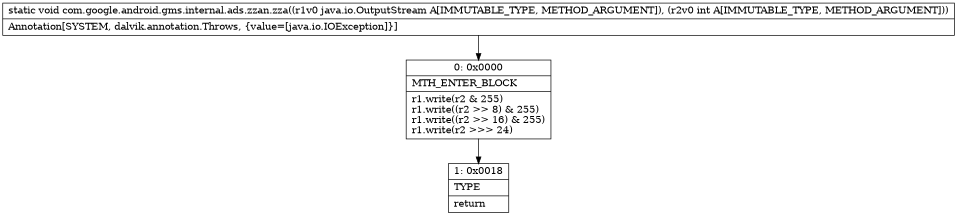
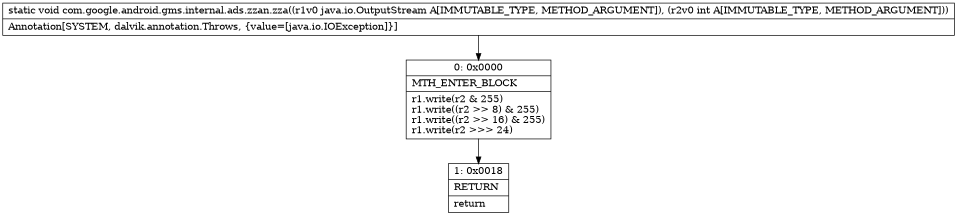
node "1: 0x0018": text "TYPE" -> "RETURN"
